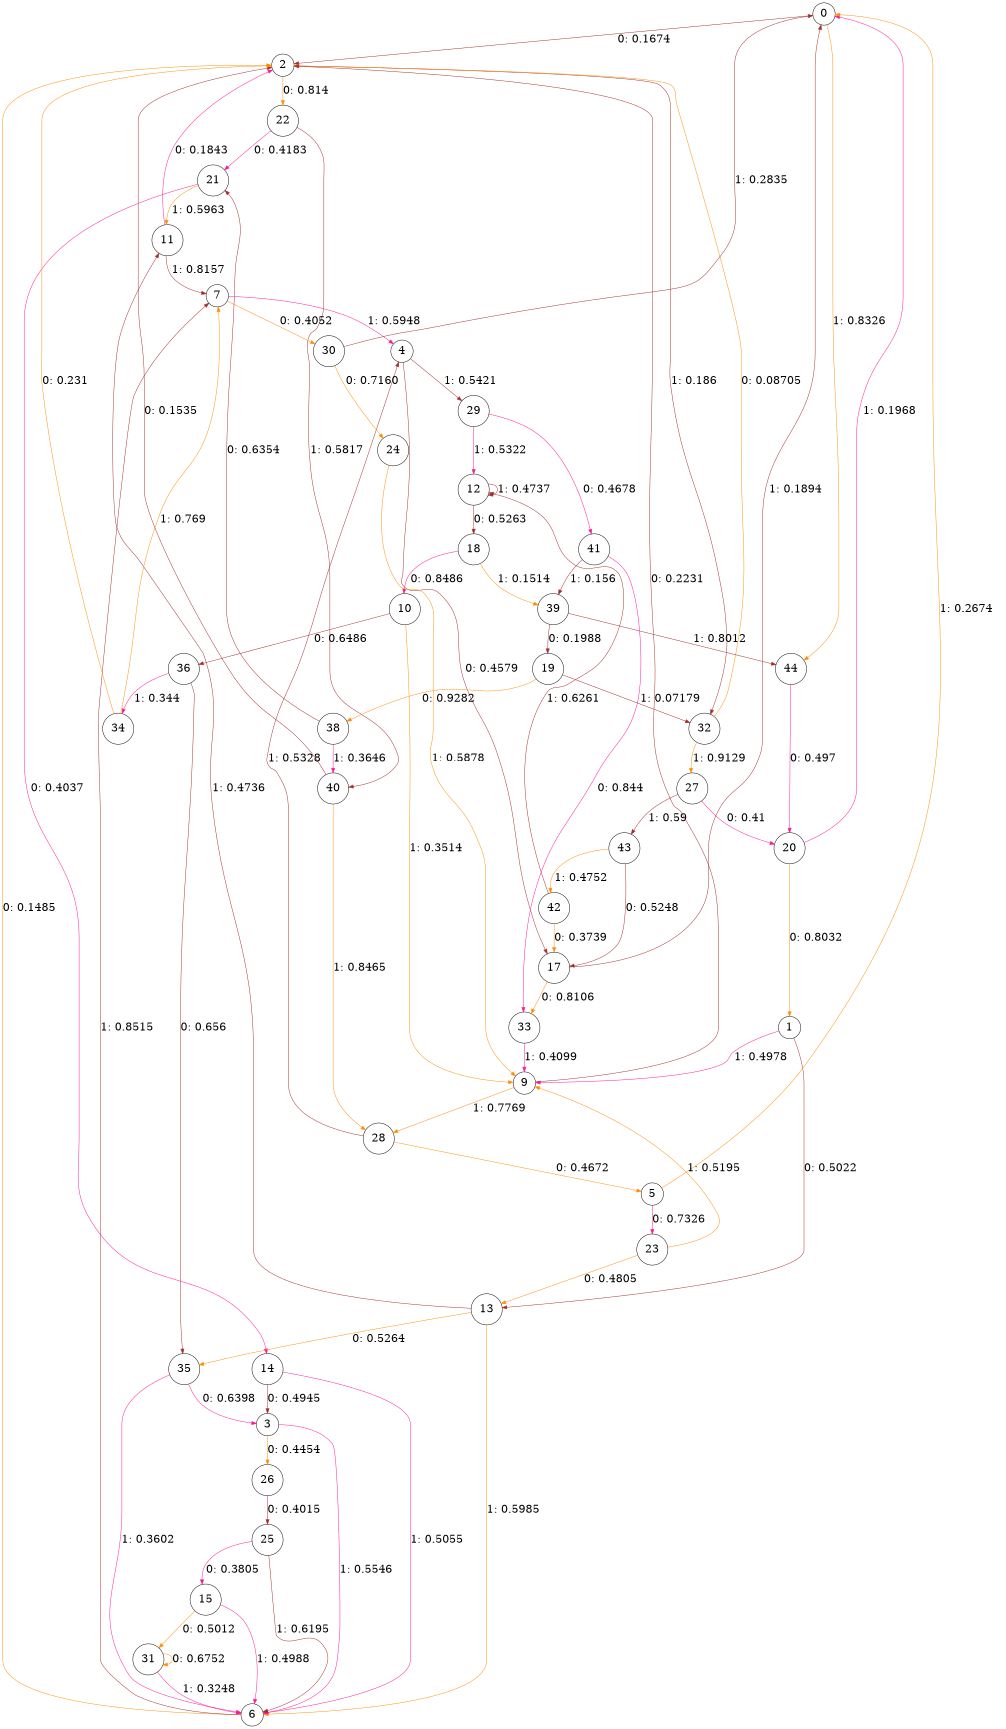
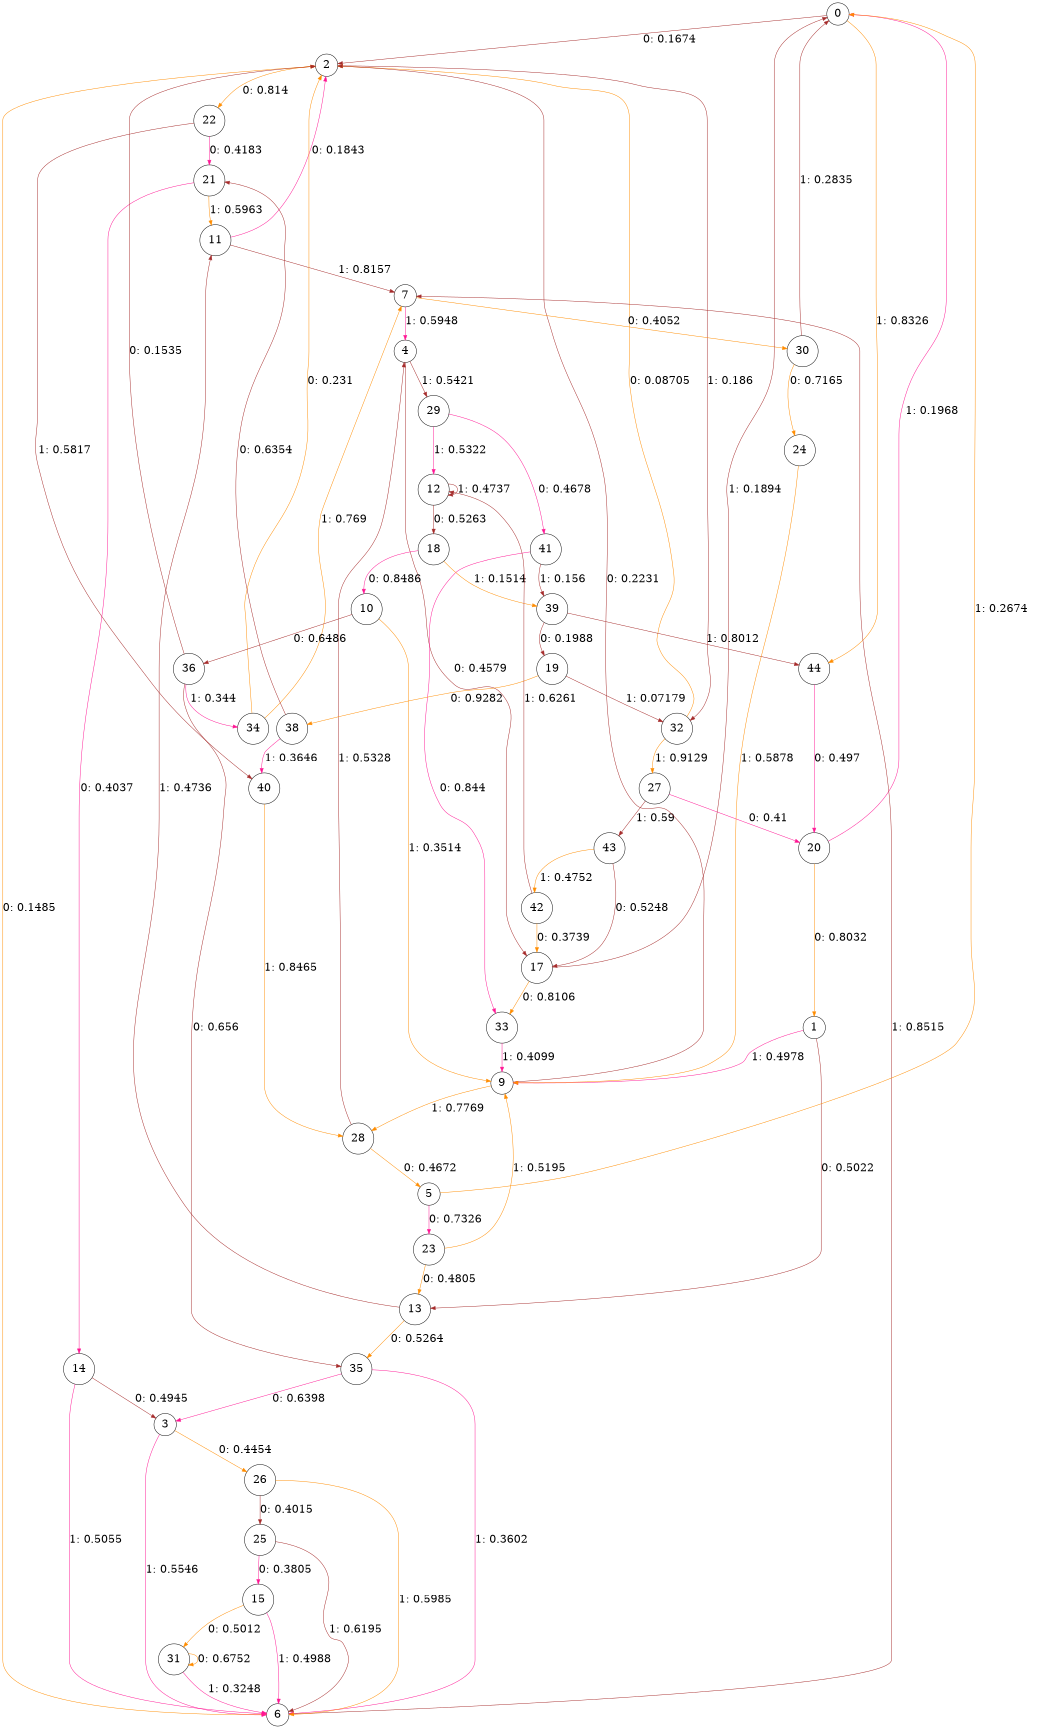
edge "30" -> "24": label "0: 0.7160   " -> "0: 0.7165   "
edge "40" -> "2": now "36" -> "2"
edge "13" -> "6": now "26" -> "6"
